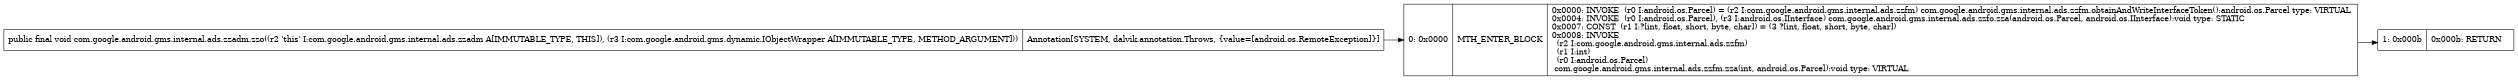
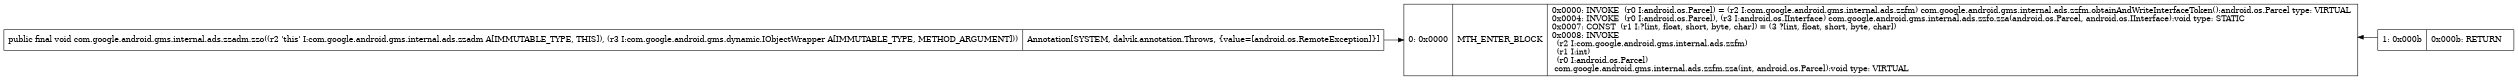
edge "0: 0x0000" -> "1: 0x000b": reversed
